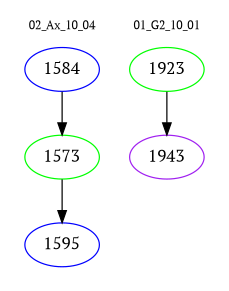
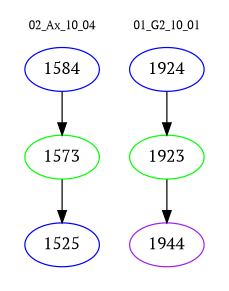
node "1924": added
node "1943": label "1943" -> "1944"
node "1595": label "1595" -> "1525"
